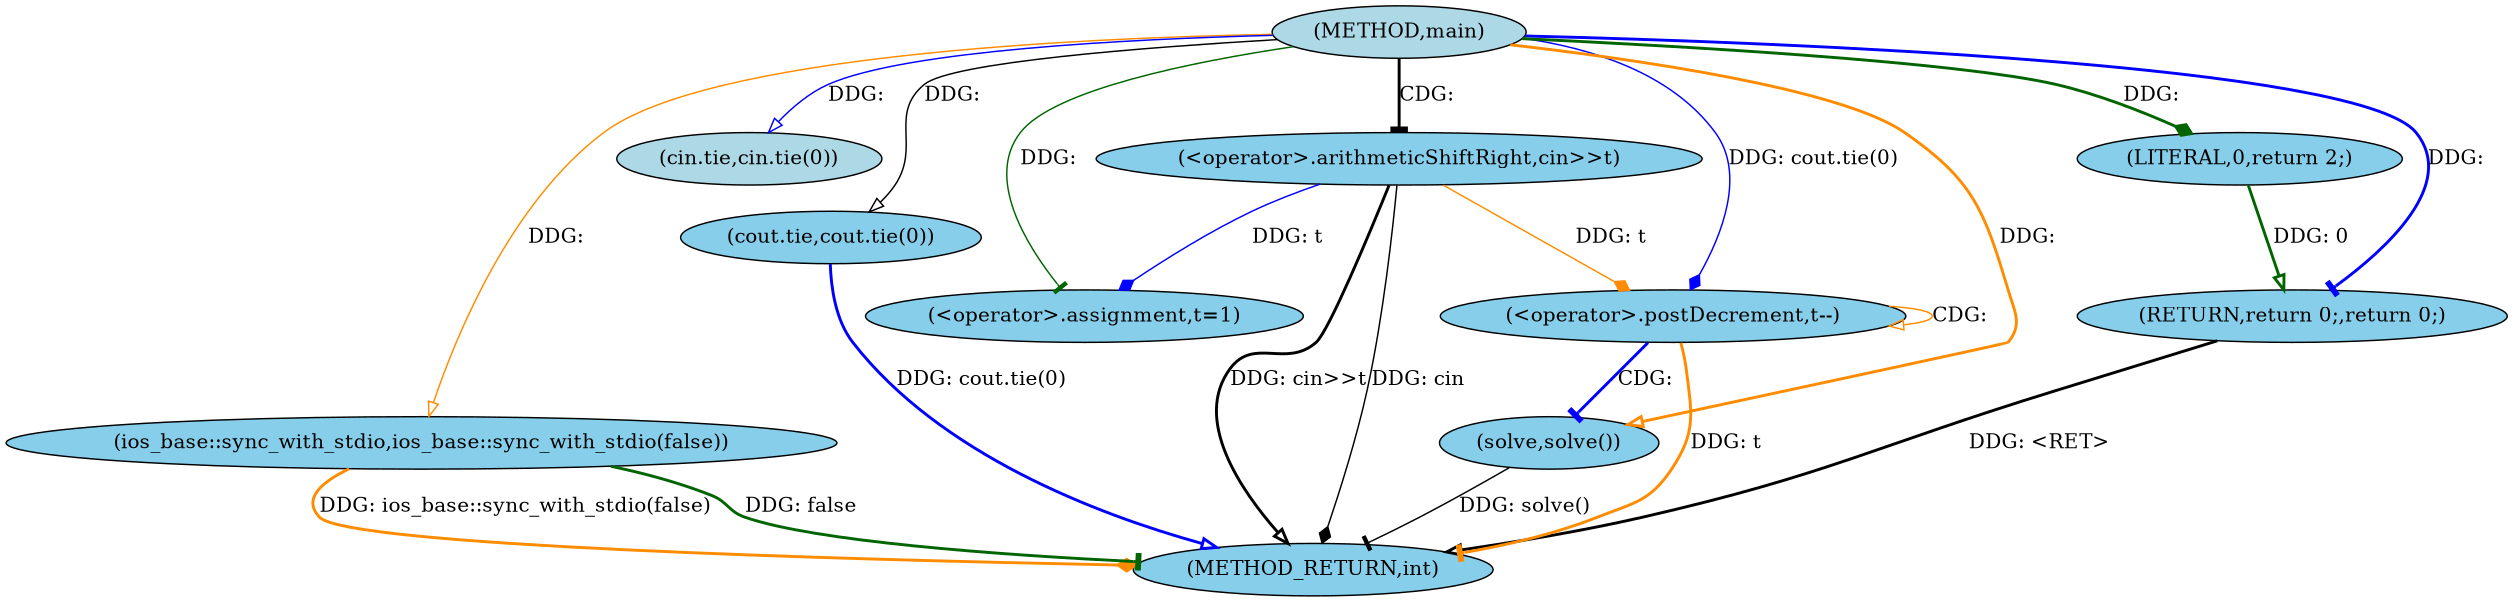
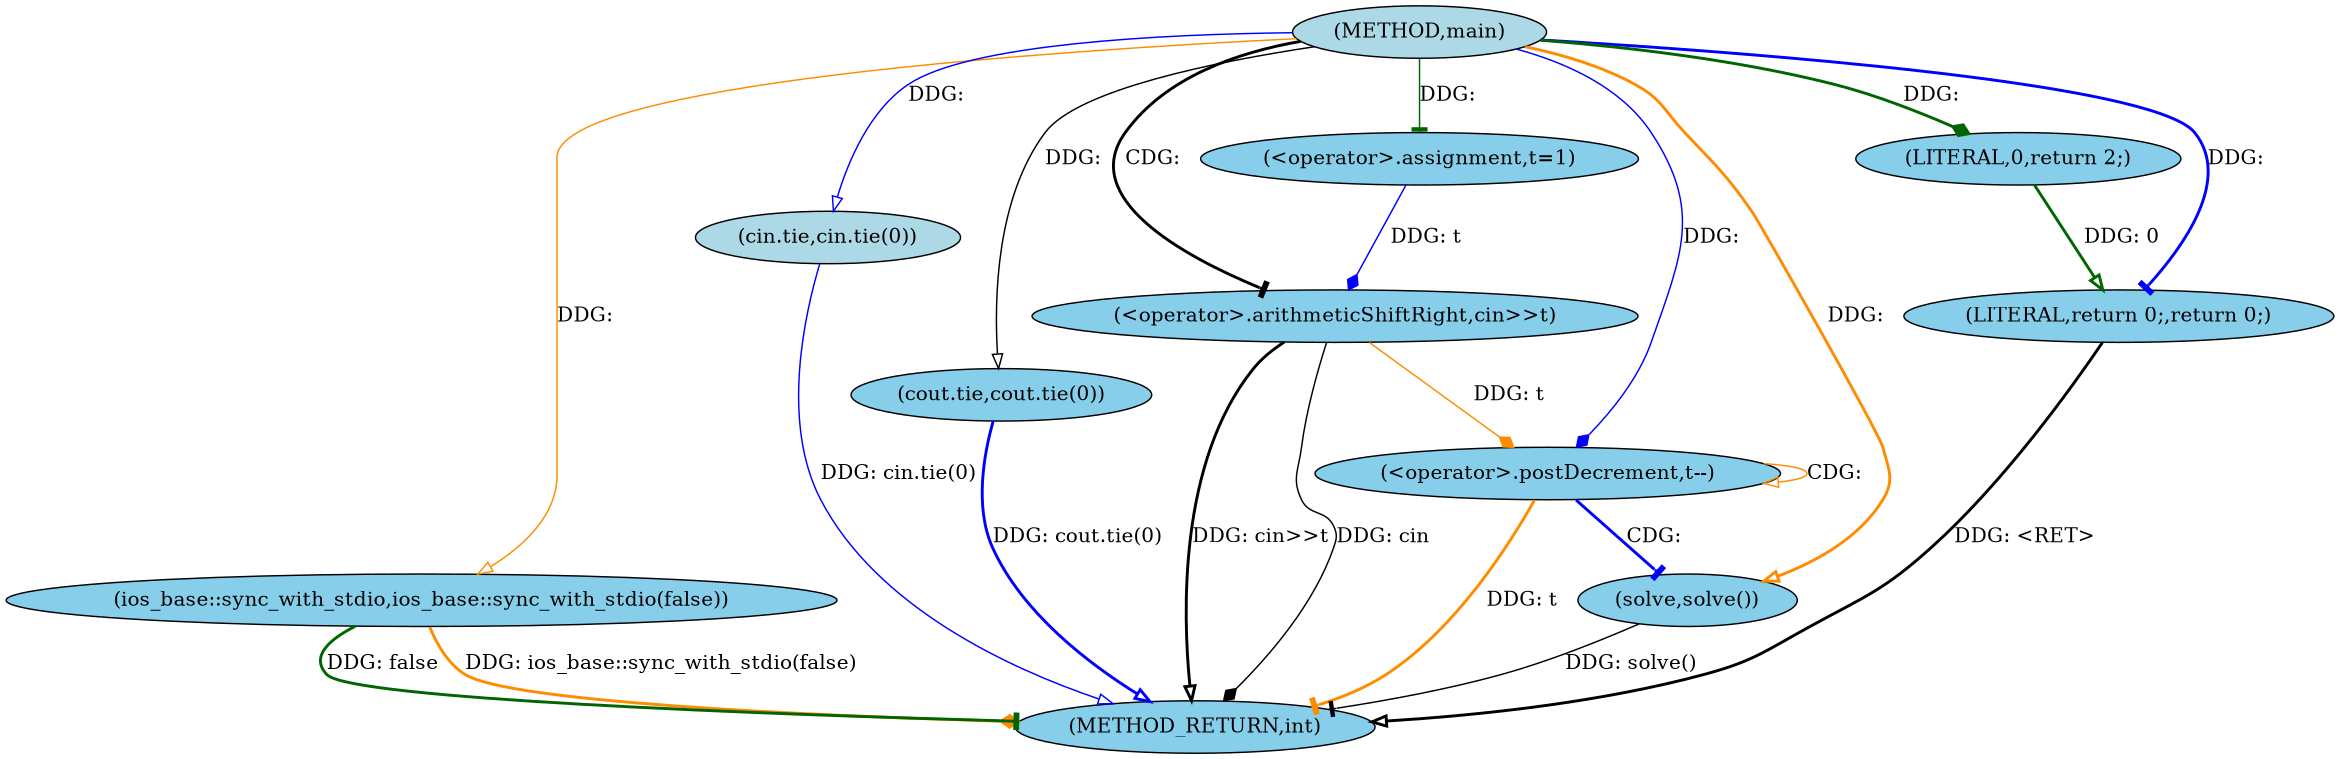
edge "(METHOD,main)" -> "(<operator>.postDecrement,t--)": label "DDG: cout.tie(0)" -> "DDG: "
edge "(<operator>.arithmeticShiftRight,cin>>t)" -> "(<operator>.assignment,t=1)": reversed
node "(RETURN,return 0;,return 0;)": label "(RETURN,return 0;,return 0;)" -> "(LITERAL,return 0;,return 0;)"
edge "(cin.tie,cin.tie(0))" -> "(METHOD_RETURN,int)": added, label "DDG: cin.tie(0)"
